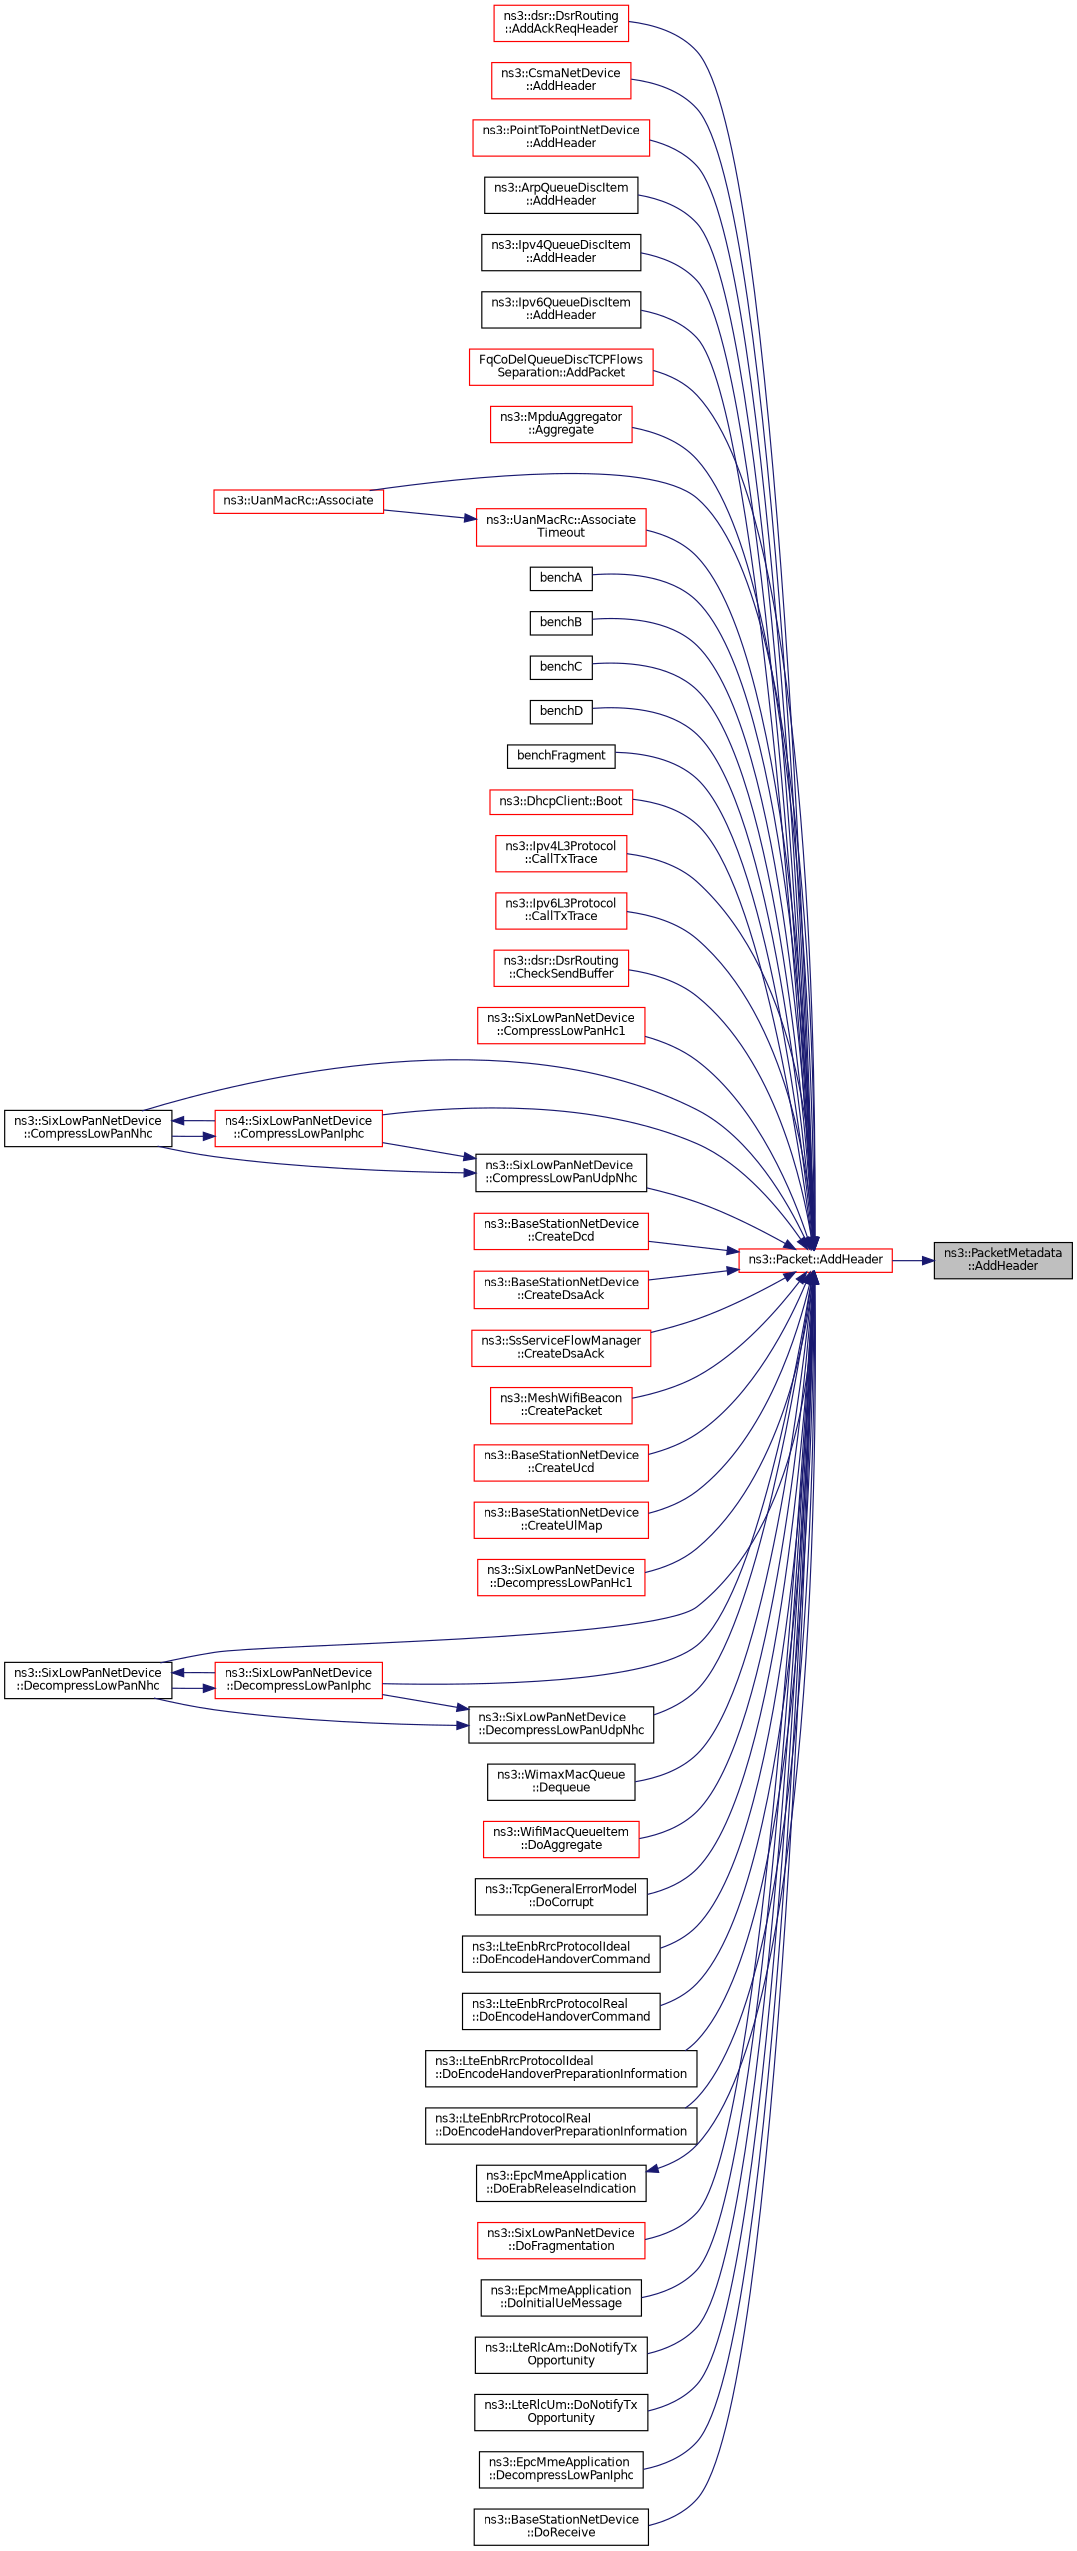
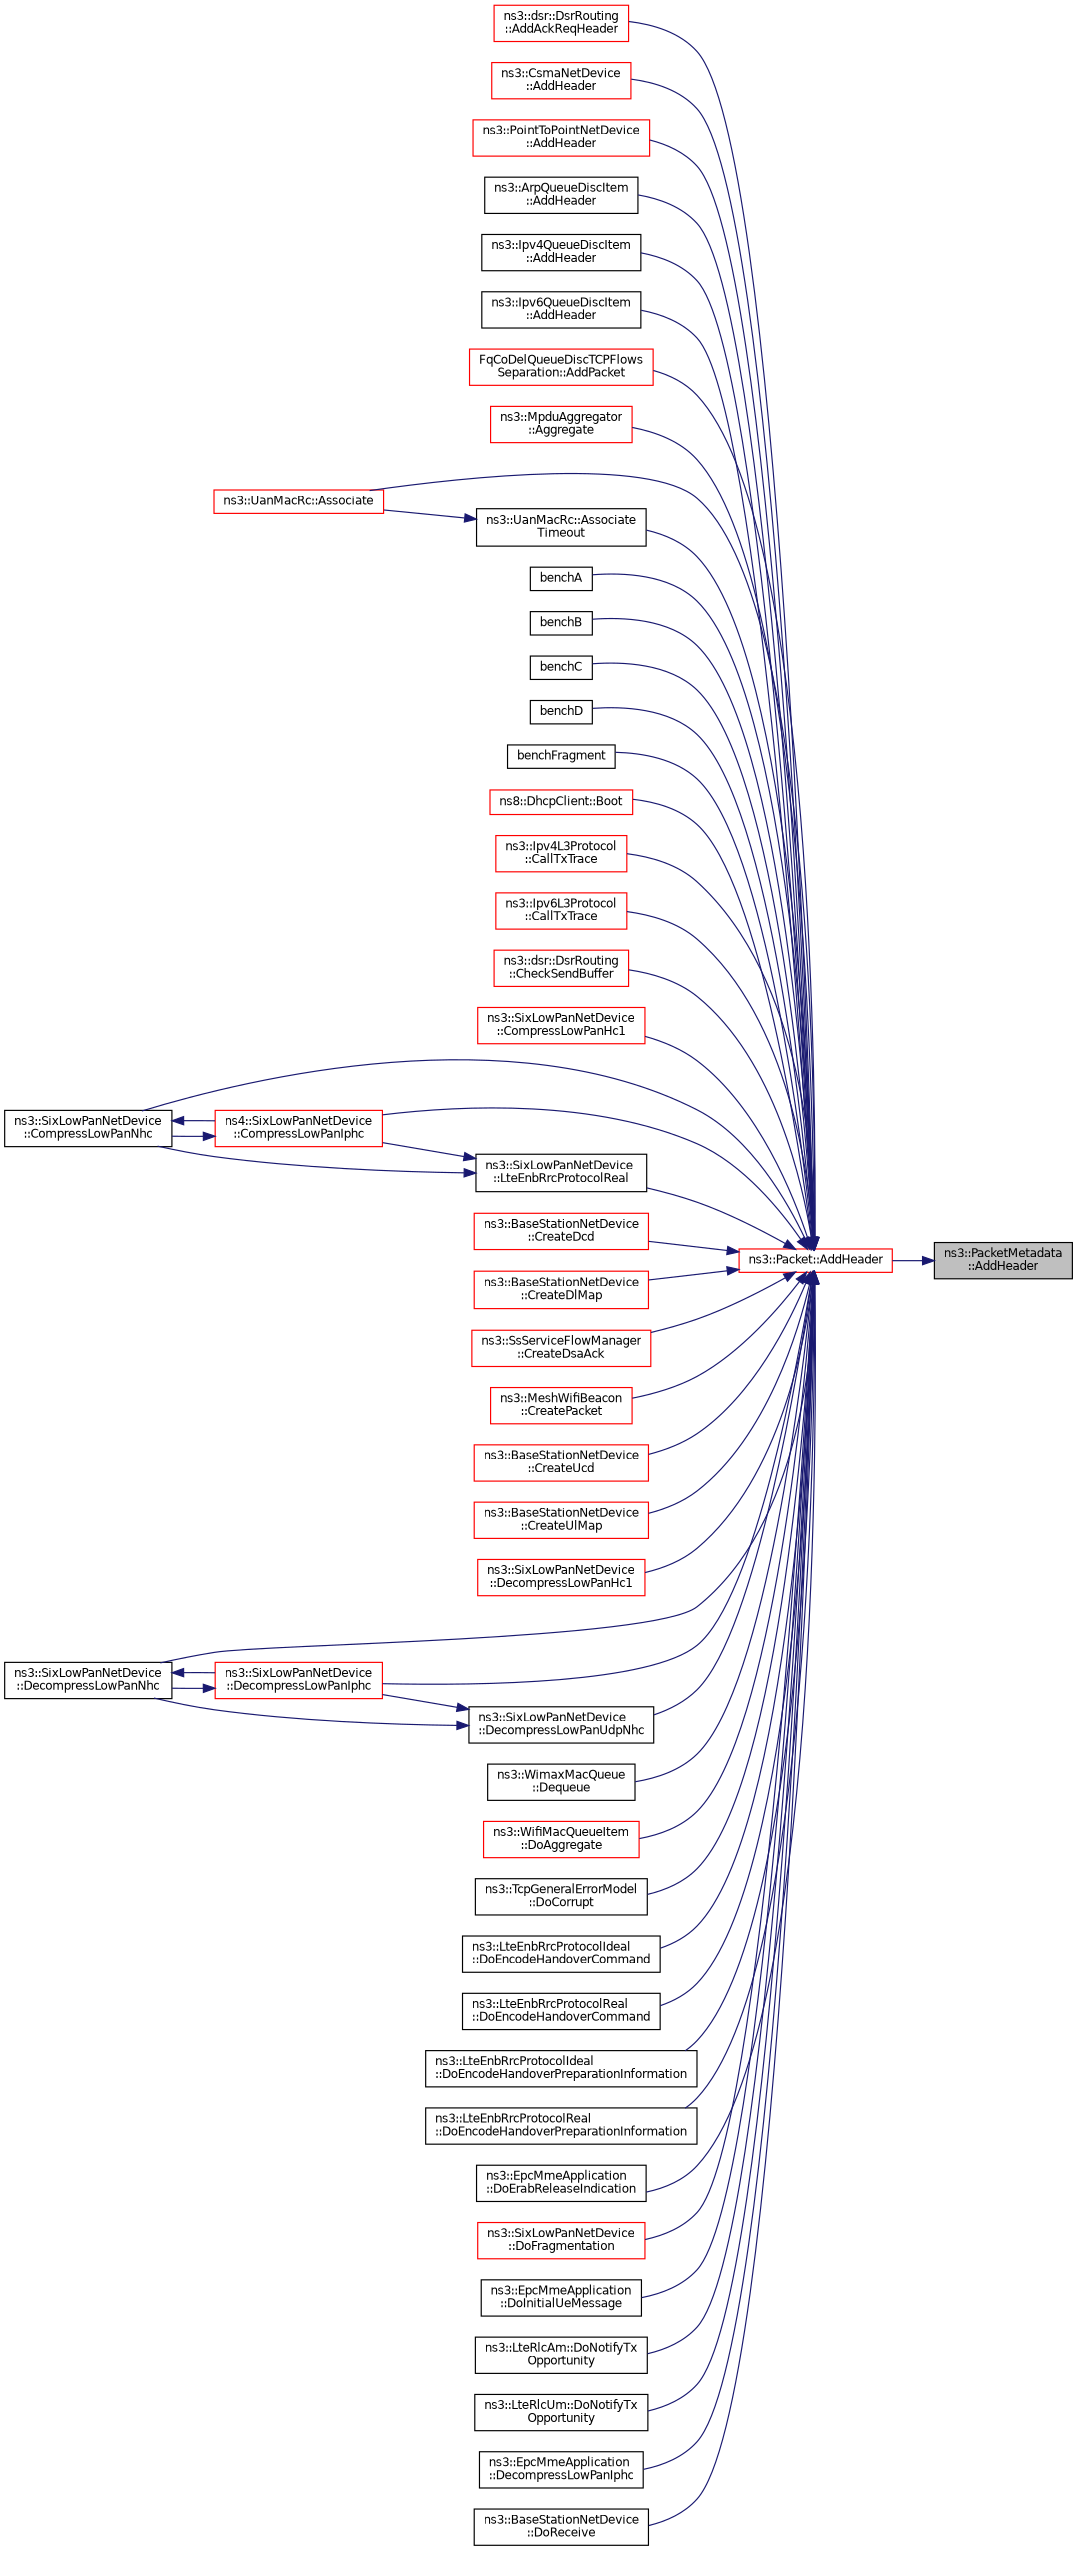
node "ns3::UanMacRc::Associate Timeout": color red -> black
node "ns3::DhcpClient::Boot": label "ns3::DhcpClient::Boot" -> "ns8::DhcpClient::Boot"
node "ns3::SixLowPanNetDevice ::CompressLowPanUdpNhc": label "ns3::SixLowPanNetDevice ::CompressLowPanUdpNhc" -> "ns3::SixLowPanNetDevice ::LteEnbRrcProtocolReal"
node "ns3::BaseStationNetDevice ::CreateDsaAck": label "ns3::BaseStationNetDevice ::CreateDsaAck" -> "ns3::BaseStationNetDevice ::CreateDlMap"
edge "ns3::Packet::AddHeader" -> "ns3::EpcMmeApplication ::DoErabReleaseIndication": reversed
